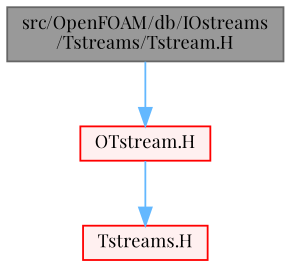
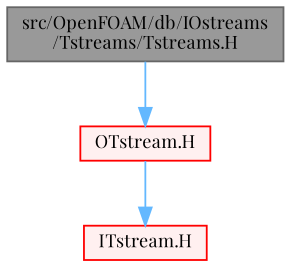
node "src/OpenFOAM/db/IOstreams /Tstreams/Tstream.H": label "src/OpenFOAM/db/IOstreams /Tstreams/Tstream.H" -> "src/OpenFOAM/db/IOstreams /Tstreams/Tstreams.H"
node "Tstreams.H": label "Tstreams.H" -> "ITstream.H"
